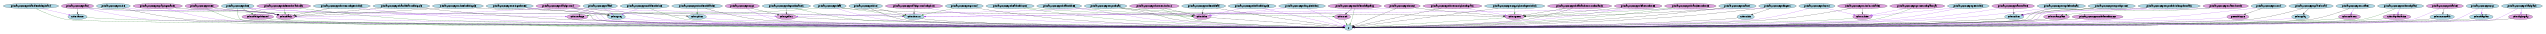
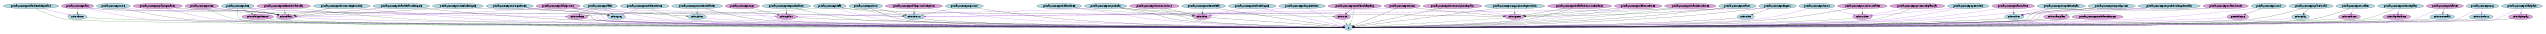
node "primary_concept_head_of_locust": removed
node "color_diagram": label "color_diagram" -> "color_windows"
